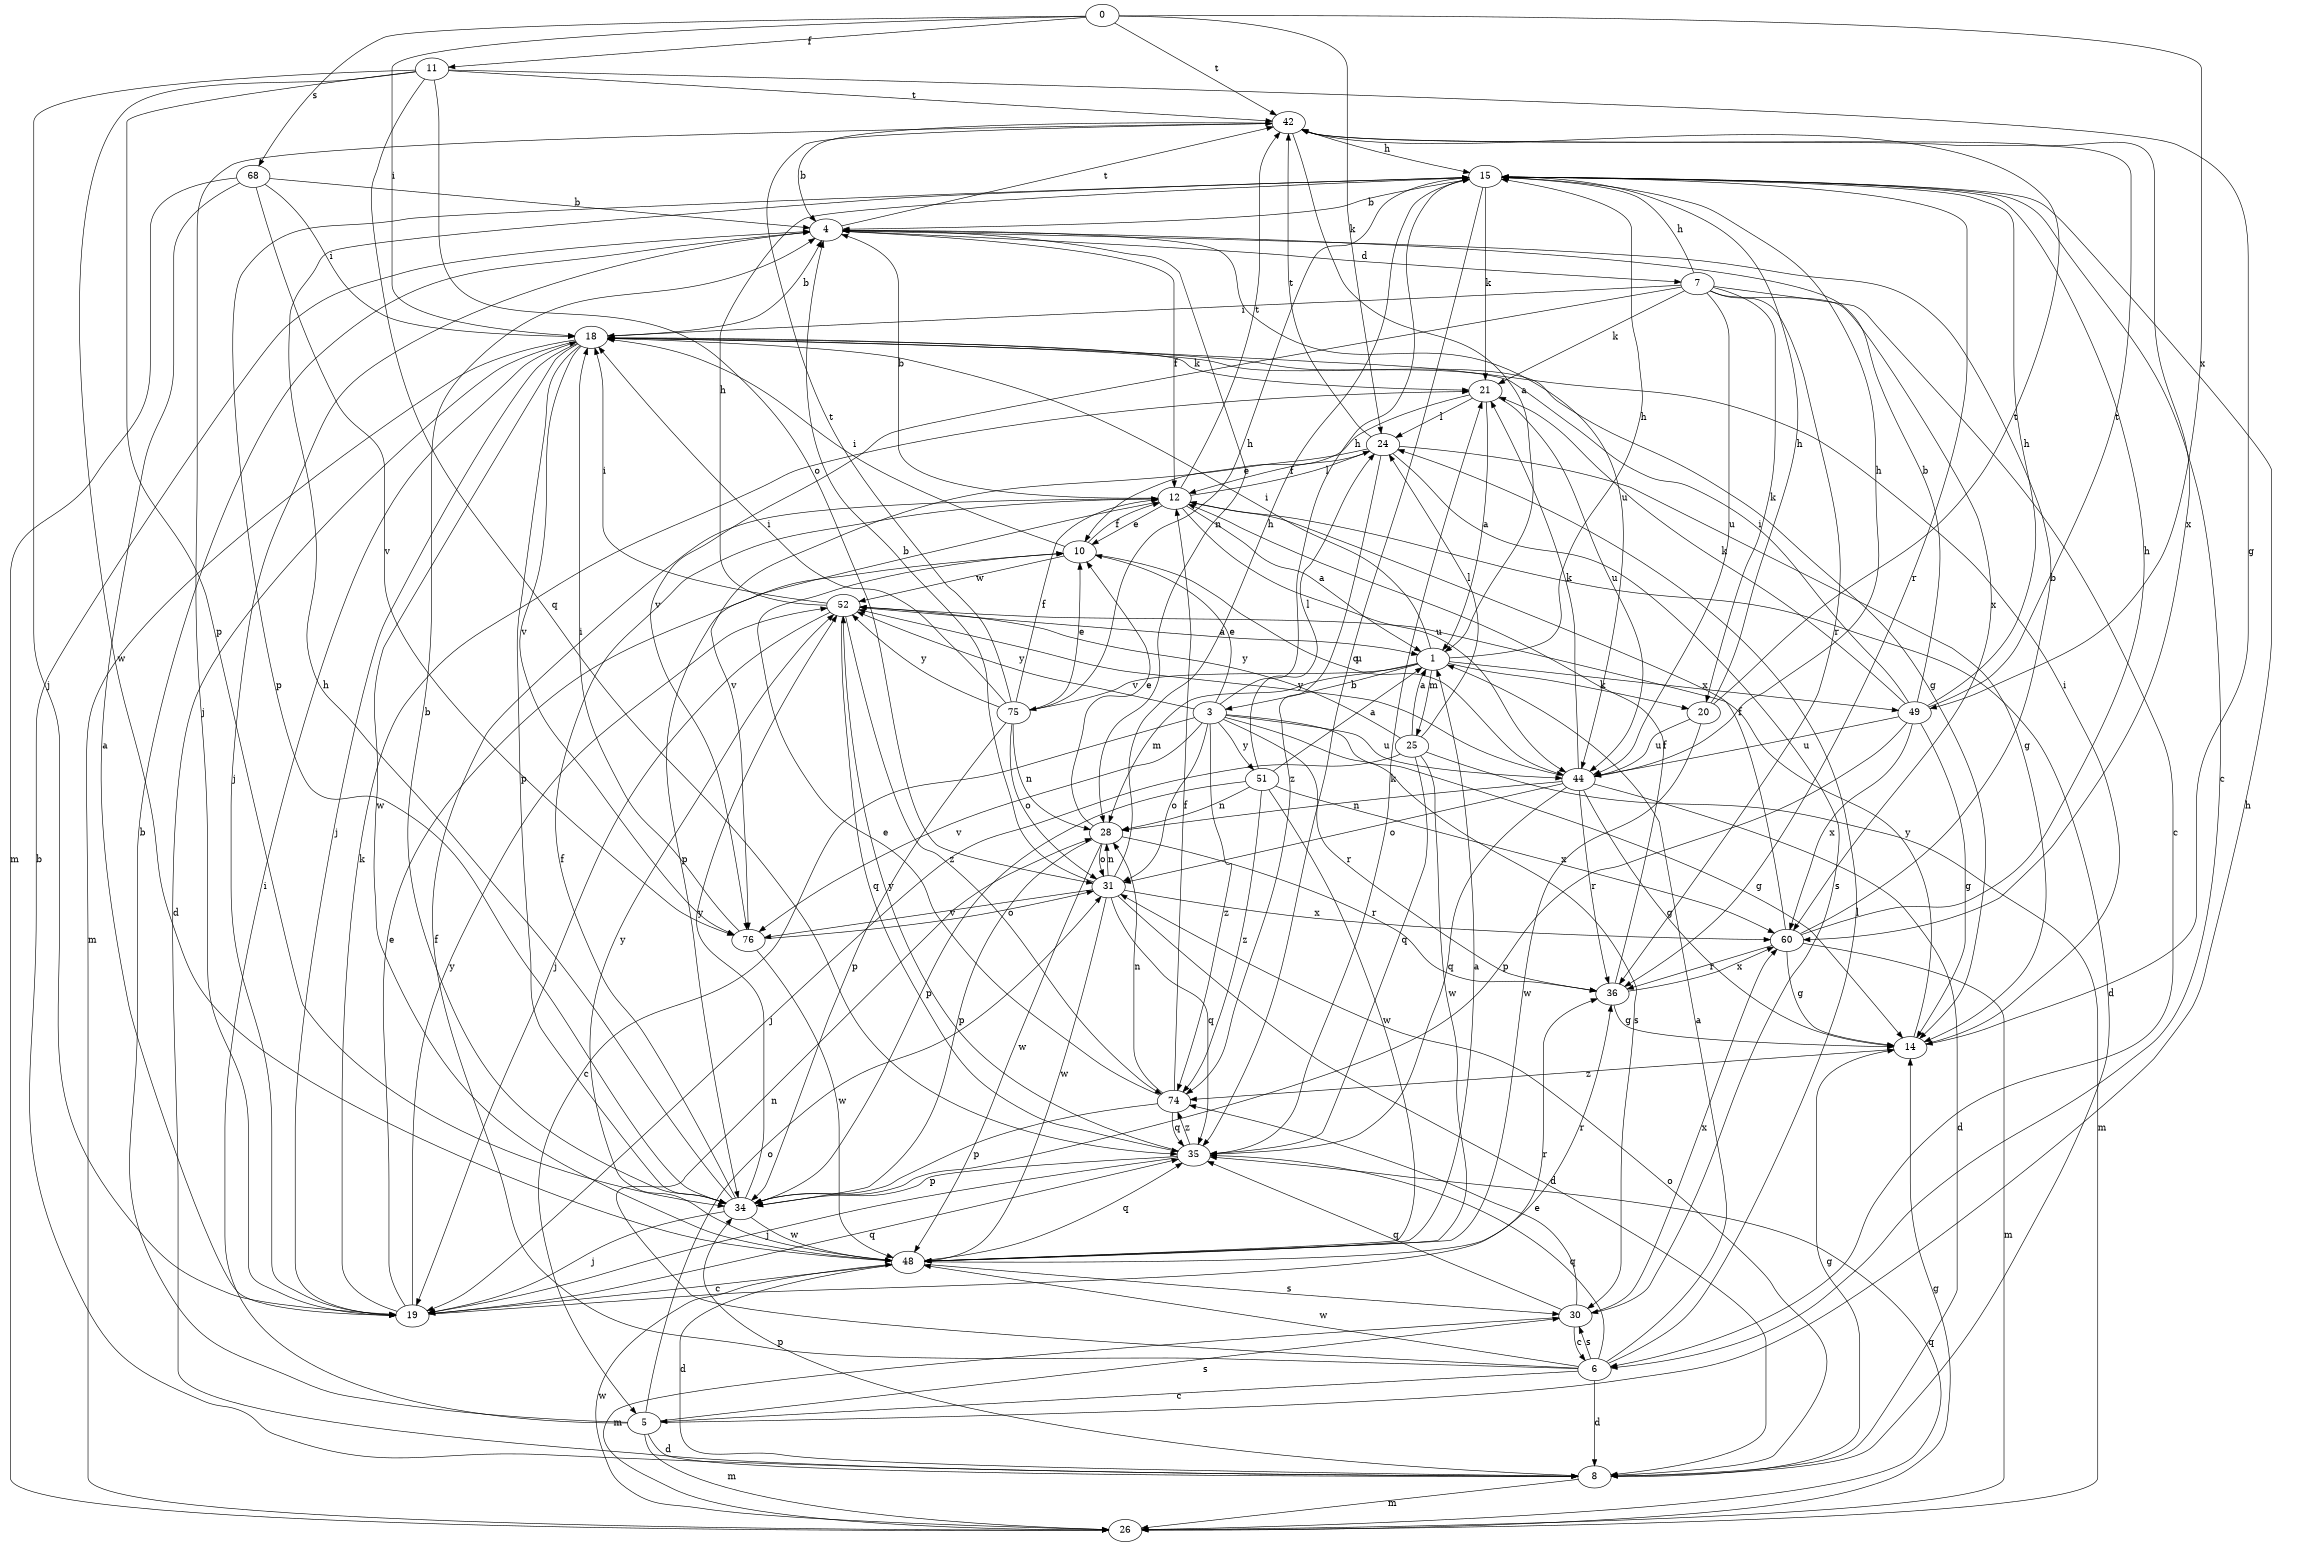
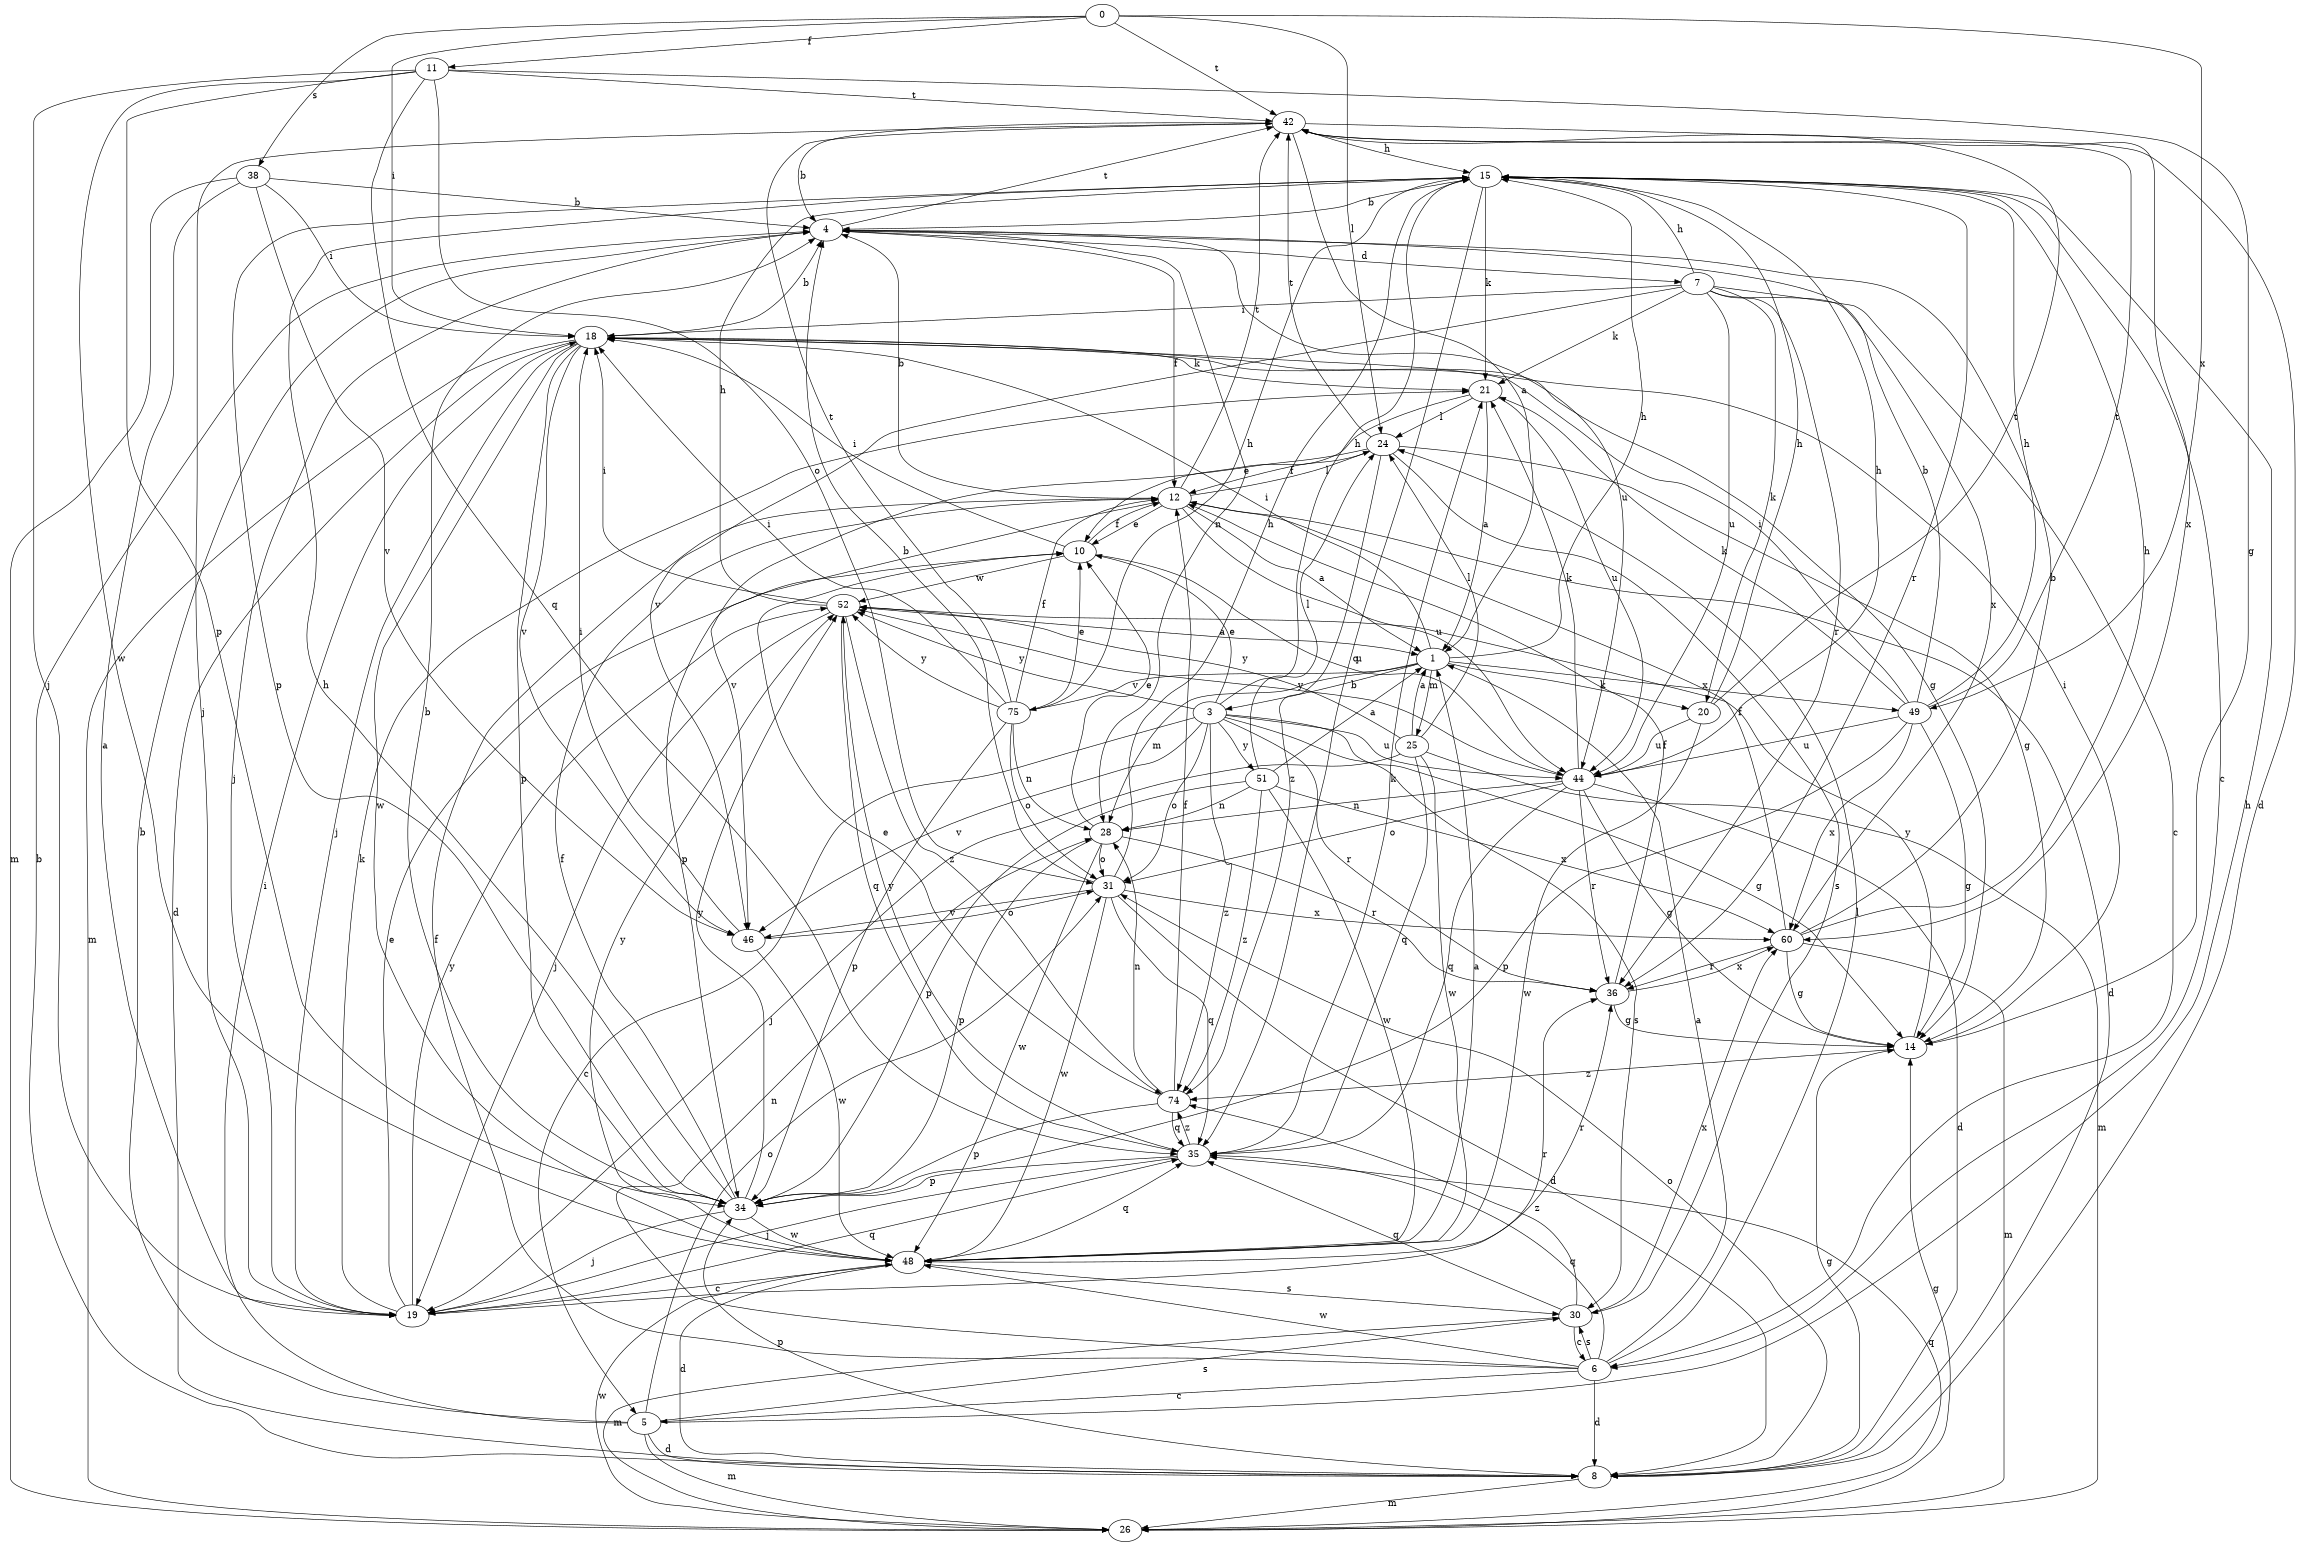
node "68": label "68" -> "38"
edge "0" -> "24": label "k" -> "l"
edge "42" -> "8": added, label "d"
edge "31" -> "28": removed, label "n"
node "76": label "76" -> "46"
edge "30" -> "74": label "e" -> "z"
